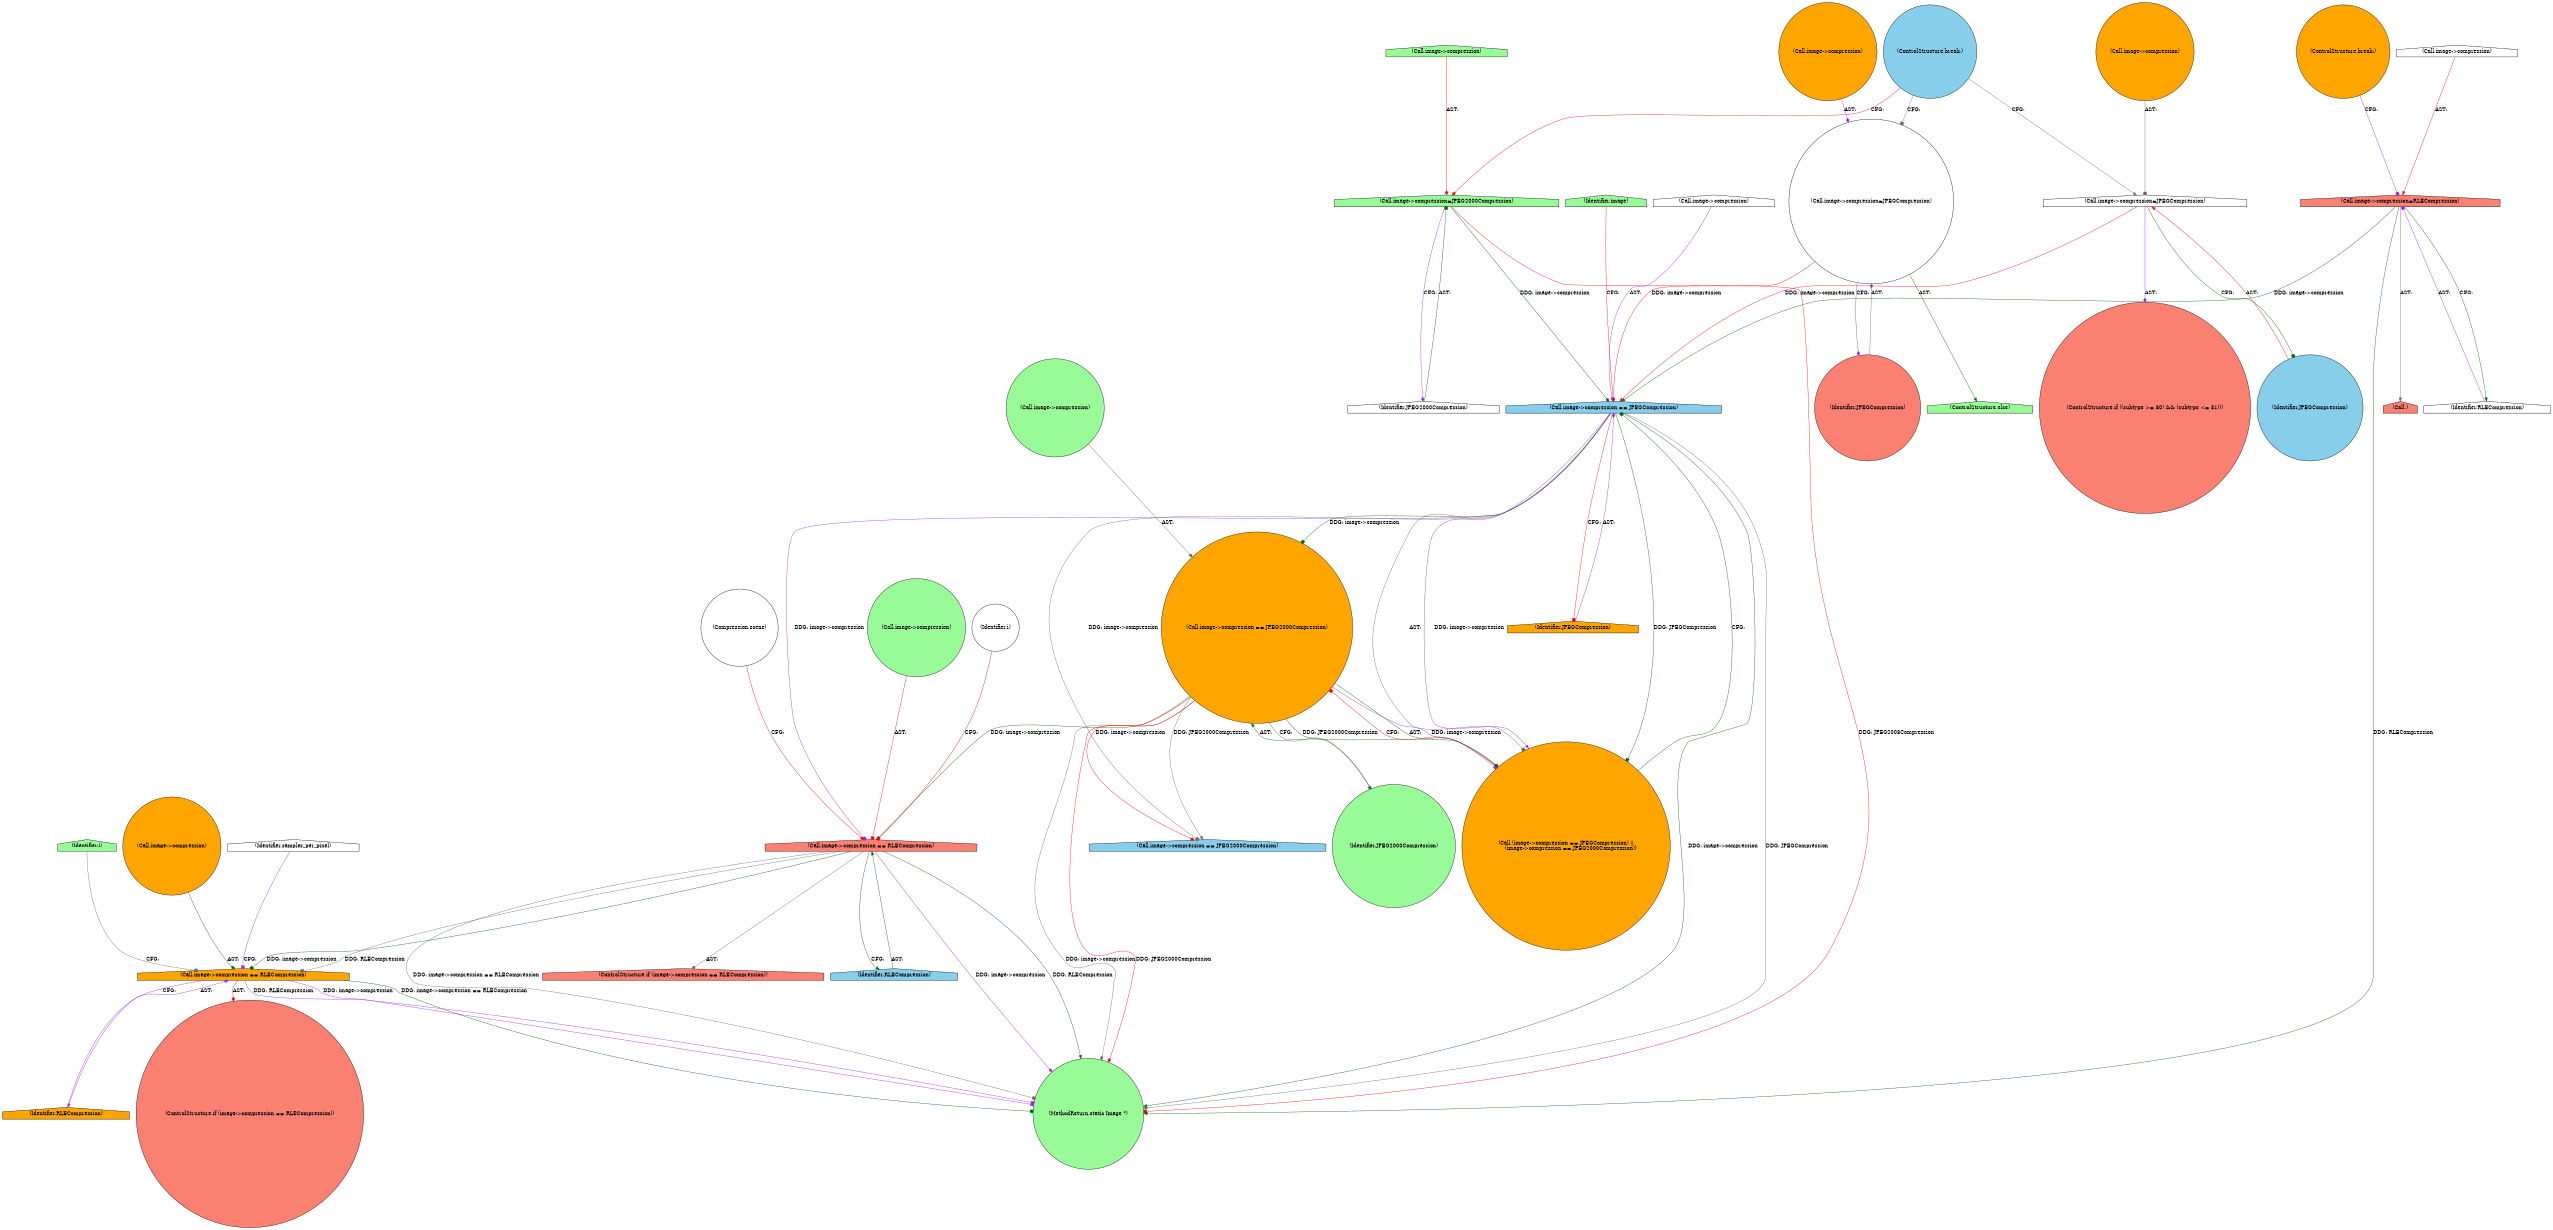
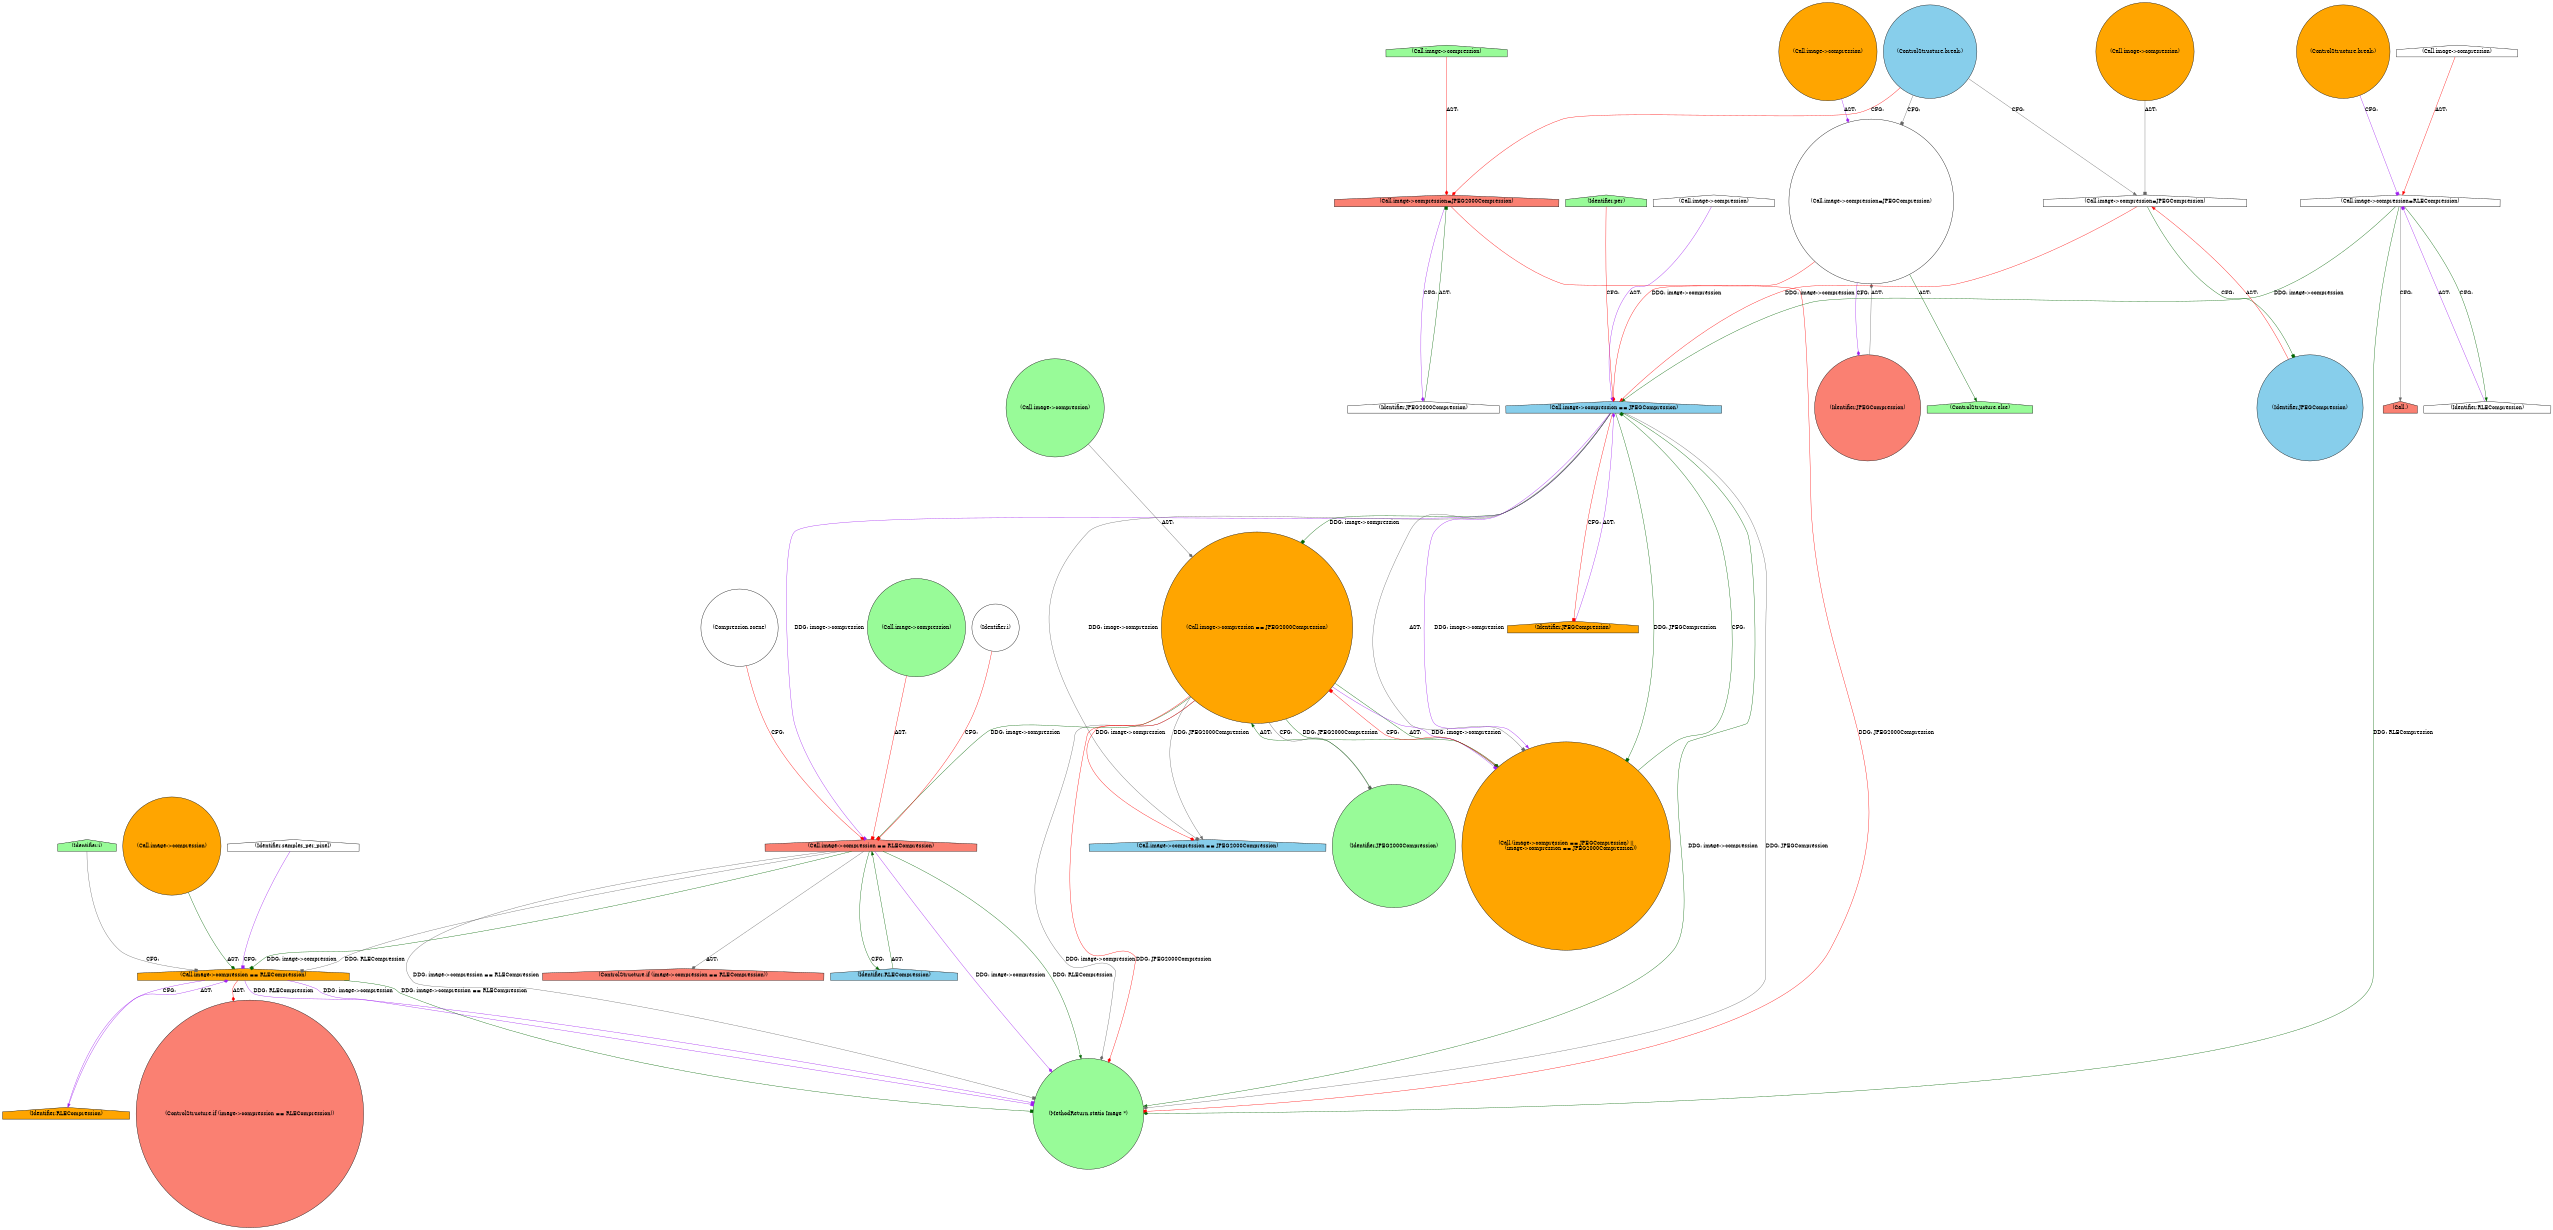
node "(Call,image->compression=JPEG2000Compression)": fillcolor palegreen -> salmon
node "(Identifier,image)": label "(Identifier,image)" -> "(Identifier,per)"
node "(Call,image->compression=RLECompression)": fillcolor salmon -> white
edge "(Call,image->compression=RLECompression)" -> "(Call,)": label "AST: " -> "CFG: "
edge "(Call,image->compression=JPEG2000Compression)" -> "(Call,image->compression == JPEGCompression)": removed, label "DDG: image->compression"
node "(ControlStructure,if ((subtype >= 80) && (subtype <= 81)))": removed
edge "(Call,image->compression=JPEG2000Compression)" -> "(MethodReturn,static Image *)": label "DDG: JPEG2008Compression" -> "DDG: JPEG2000Compression"
edge "(Call,image->compression=RLECompression)" -> "(MethodReturn,static Image *)": arrowhead normal -> diamond
